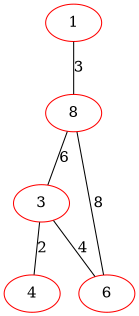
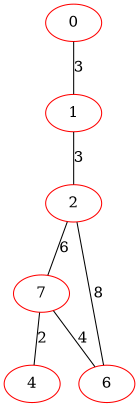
node "0": added
node "8": label "8" -> "2"
node "3": label "3" -> "7"
